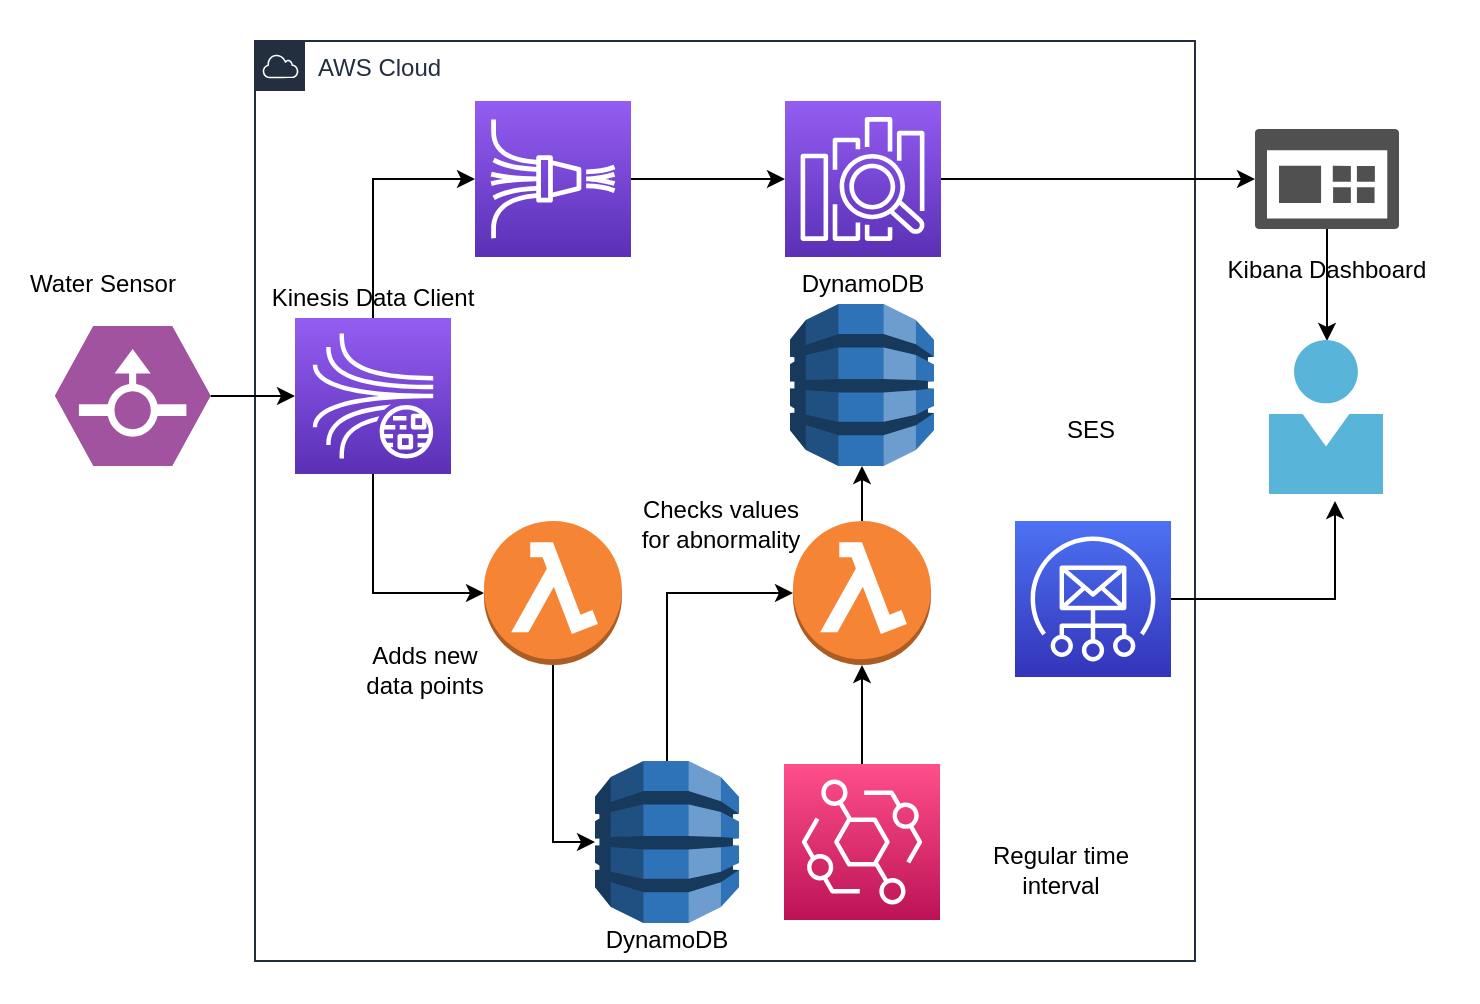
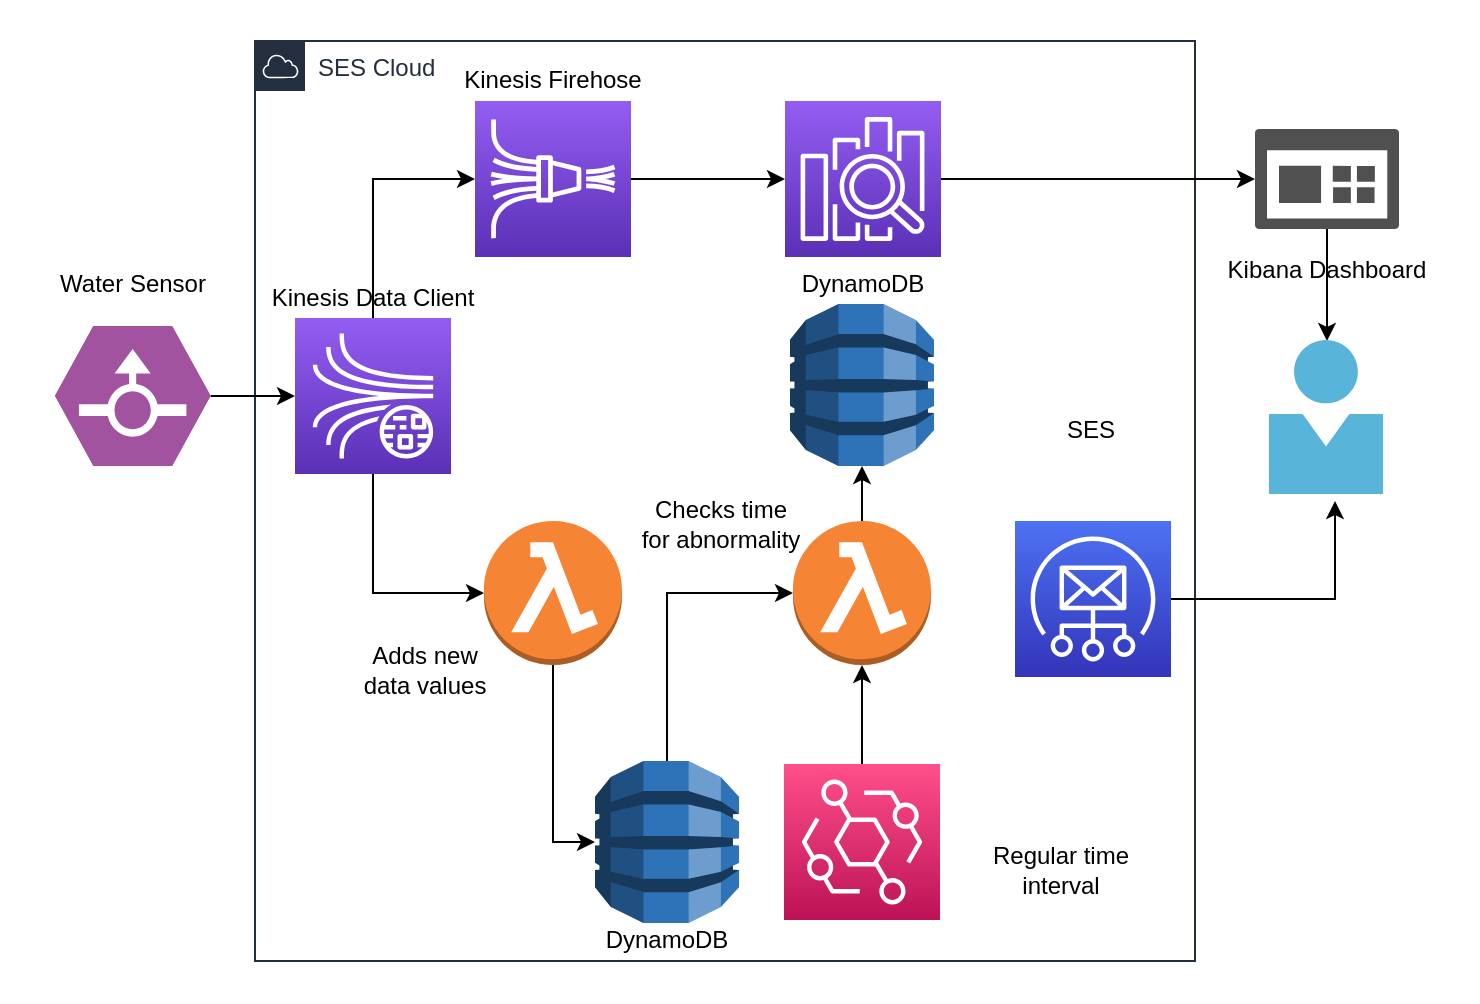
node "AWS Cloud": label "AWS Cloud" -> "SES Cloud"
node "Kinesis Firehose": added
node "Water Sensor": moved (103, 284) -> (133, 284)
node "Checks values for abnormality": label "Checks values for abnormality" -> "Checks time for abnormality"
node "Adds new data points": label "Adds new data points" -> "Adds new data values"
